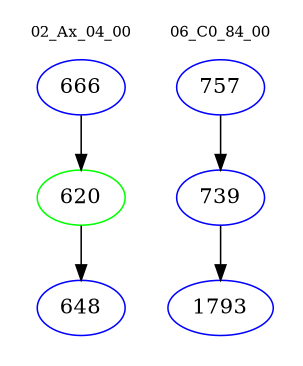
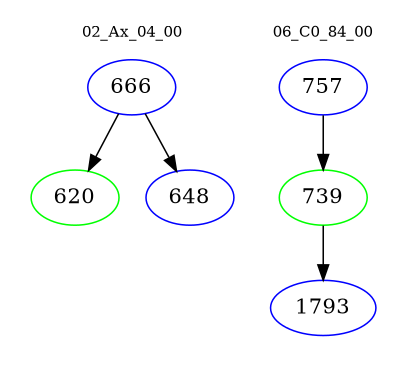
node "739": color blue -> green
edge "620" -> "648": now "666" -> "648"
